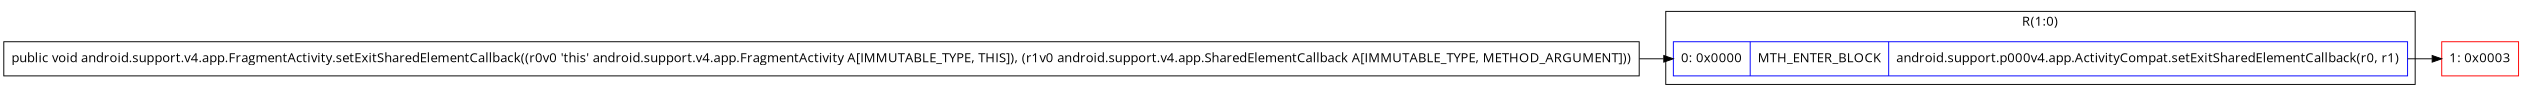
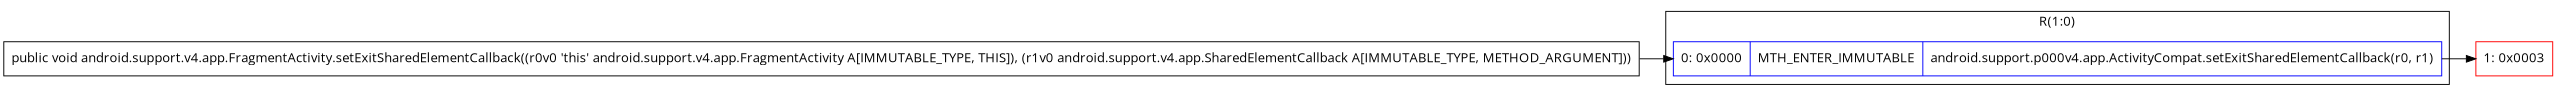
node "0: 0x0000": text "MTH_ENTER_BLOCK" -> "MTH_ENTER_IMMUTABLE"
